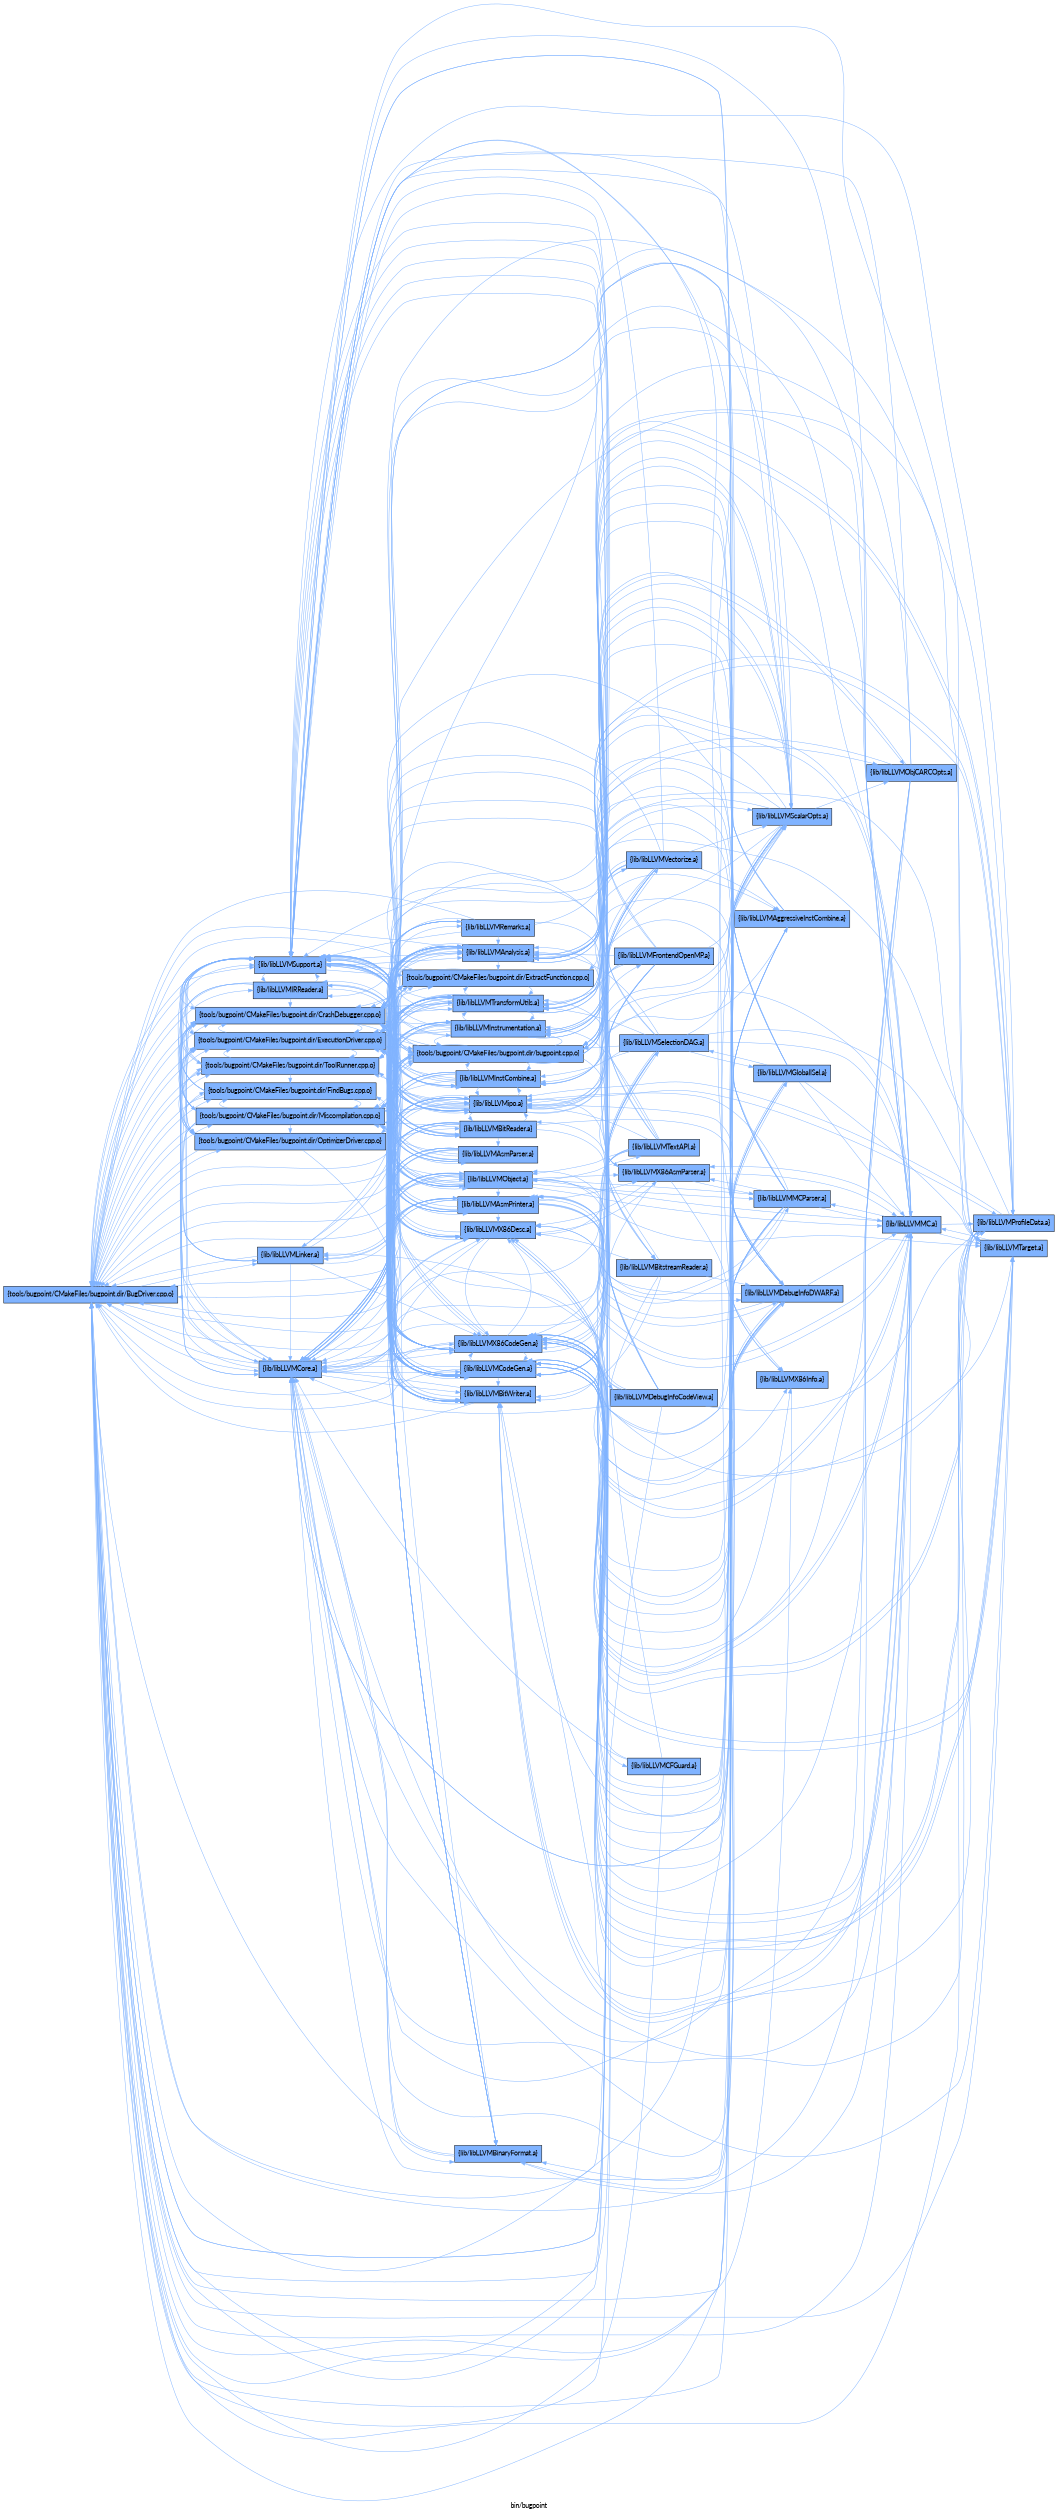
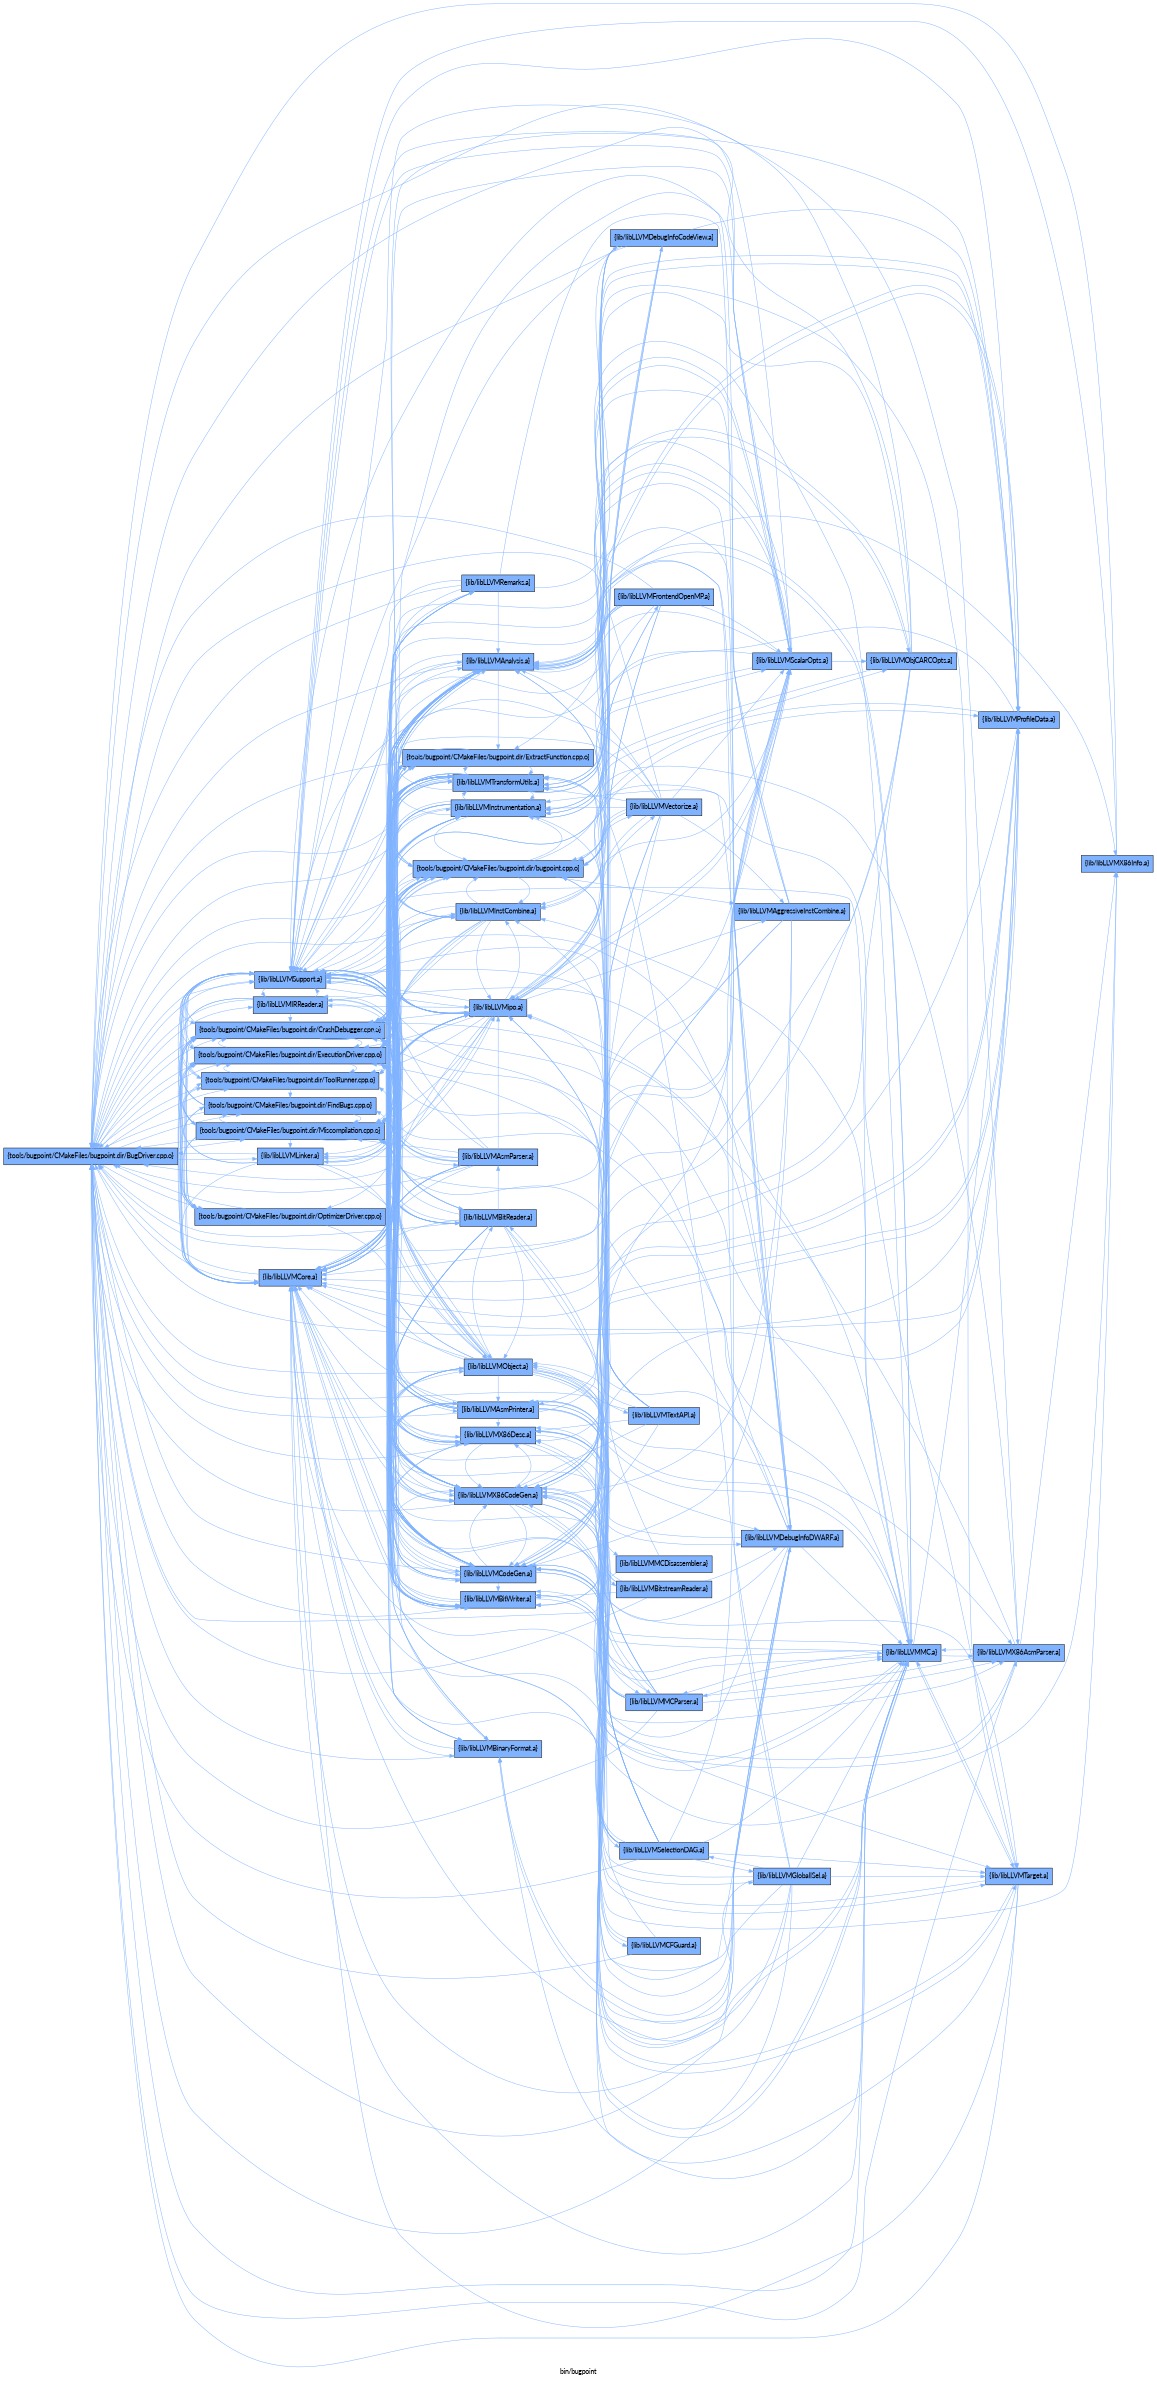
edge "{lib/libLLVMRemarks.a}" -> "{lib/libLLVMBitstreamReader.a}": now "{lib/libLLVMRemarks.a}" -> "{lib/libLLVMDebugInfoCodeView.a}"
edge "{lib/libLLVMVectorize.a}" -> "{lib/libLLVMCodeGen.a}": removed
edge "{lib/libLLVMDebugInfoDWARF.a}" -> "{lib/libLLVMObject.a}": removed
node "{lib/libLLVMMCDisassembler.a}": added
